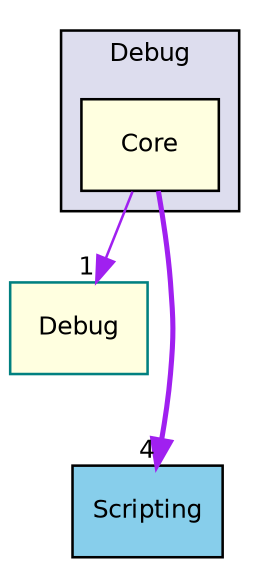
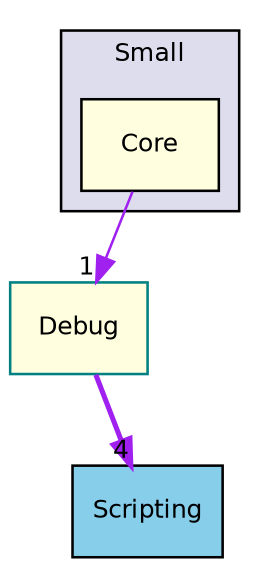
cluster "Debug": label "Debug" -> "Small"
edge "Core" -> "Scripting": now "Debug" -> "Scripting"
